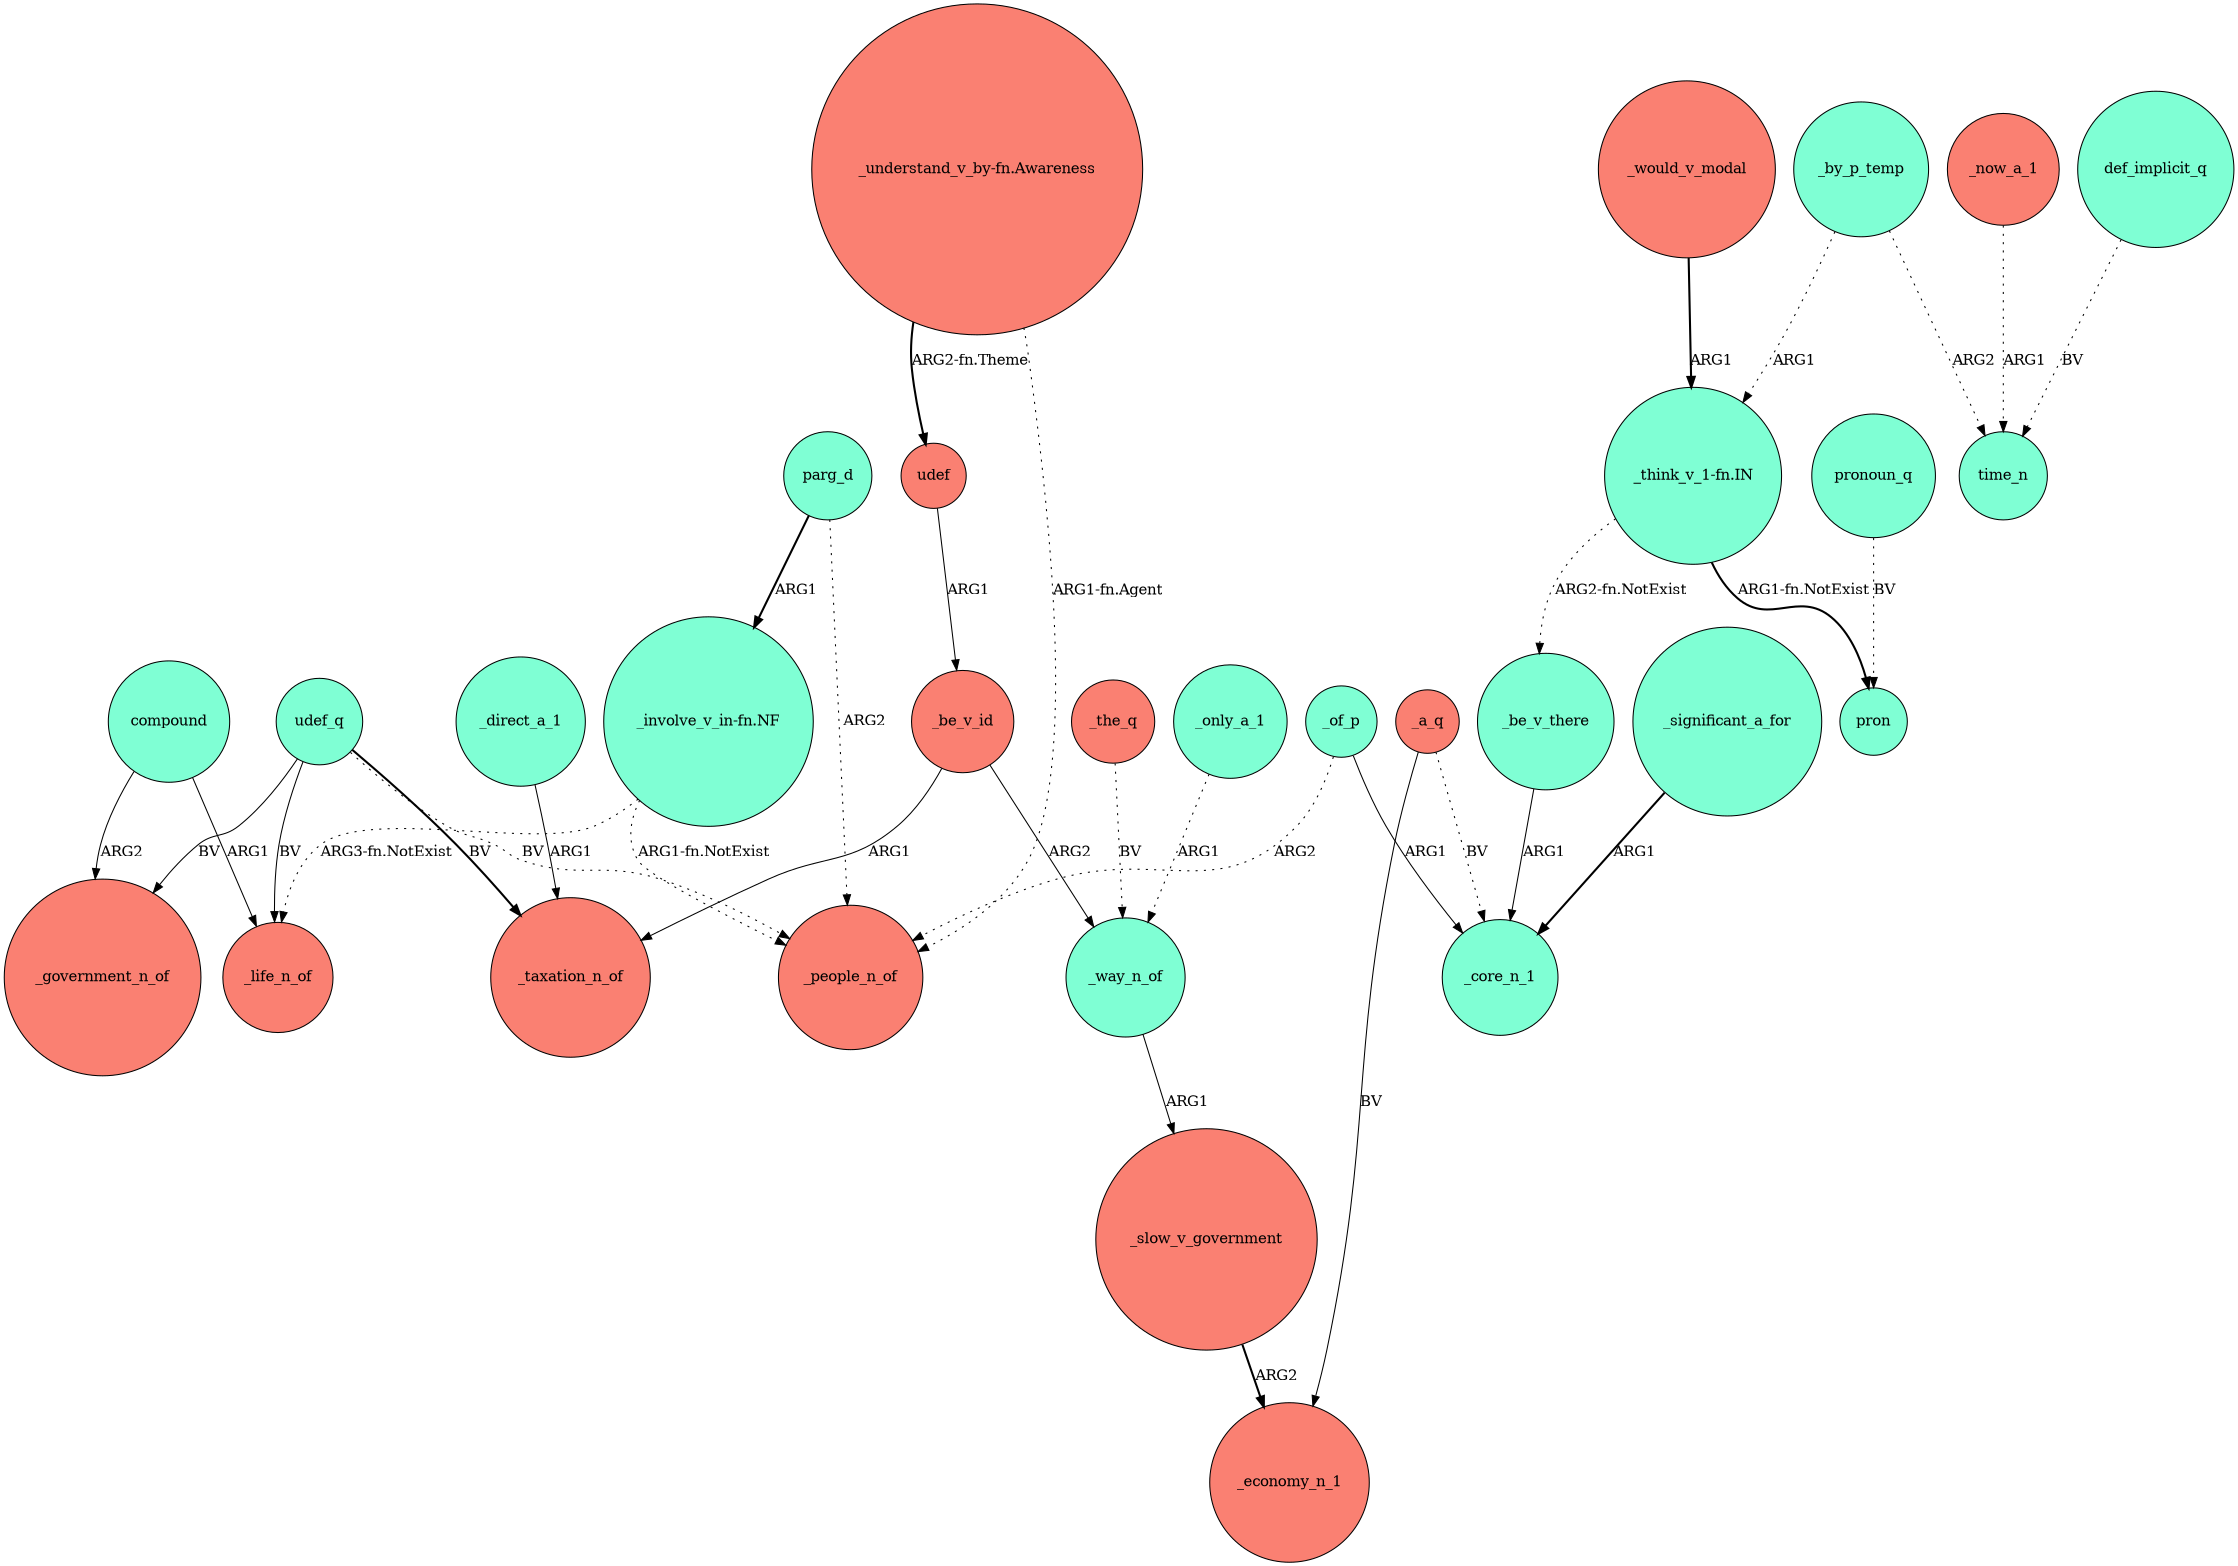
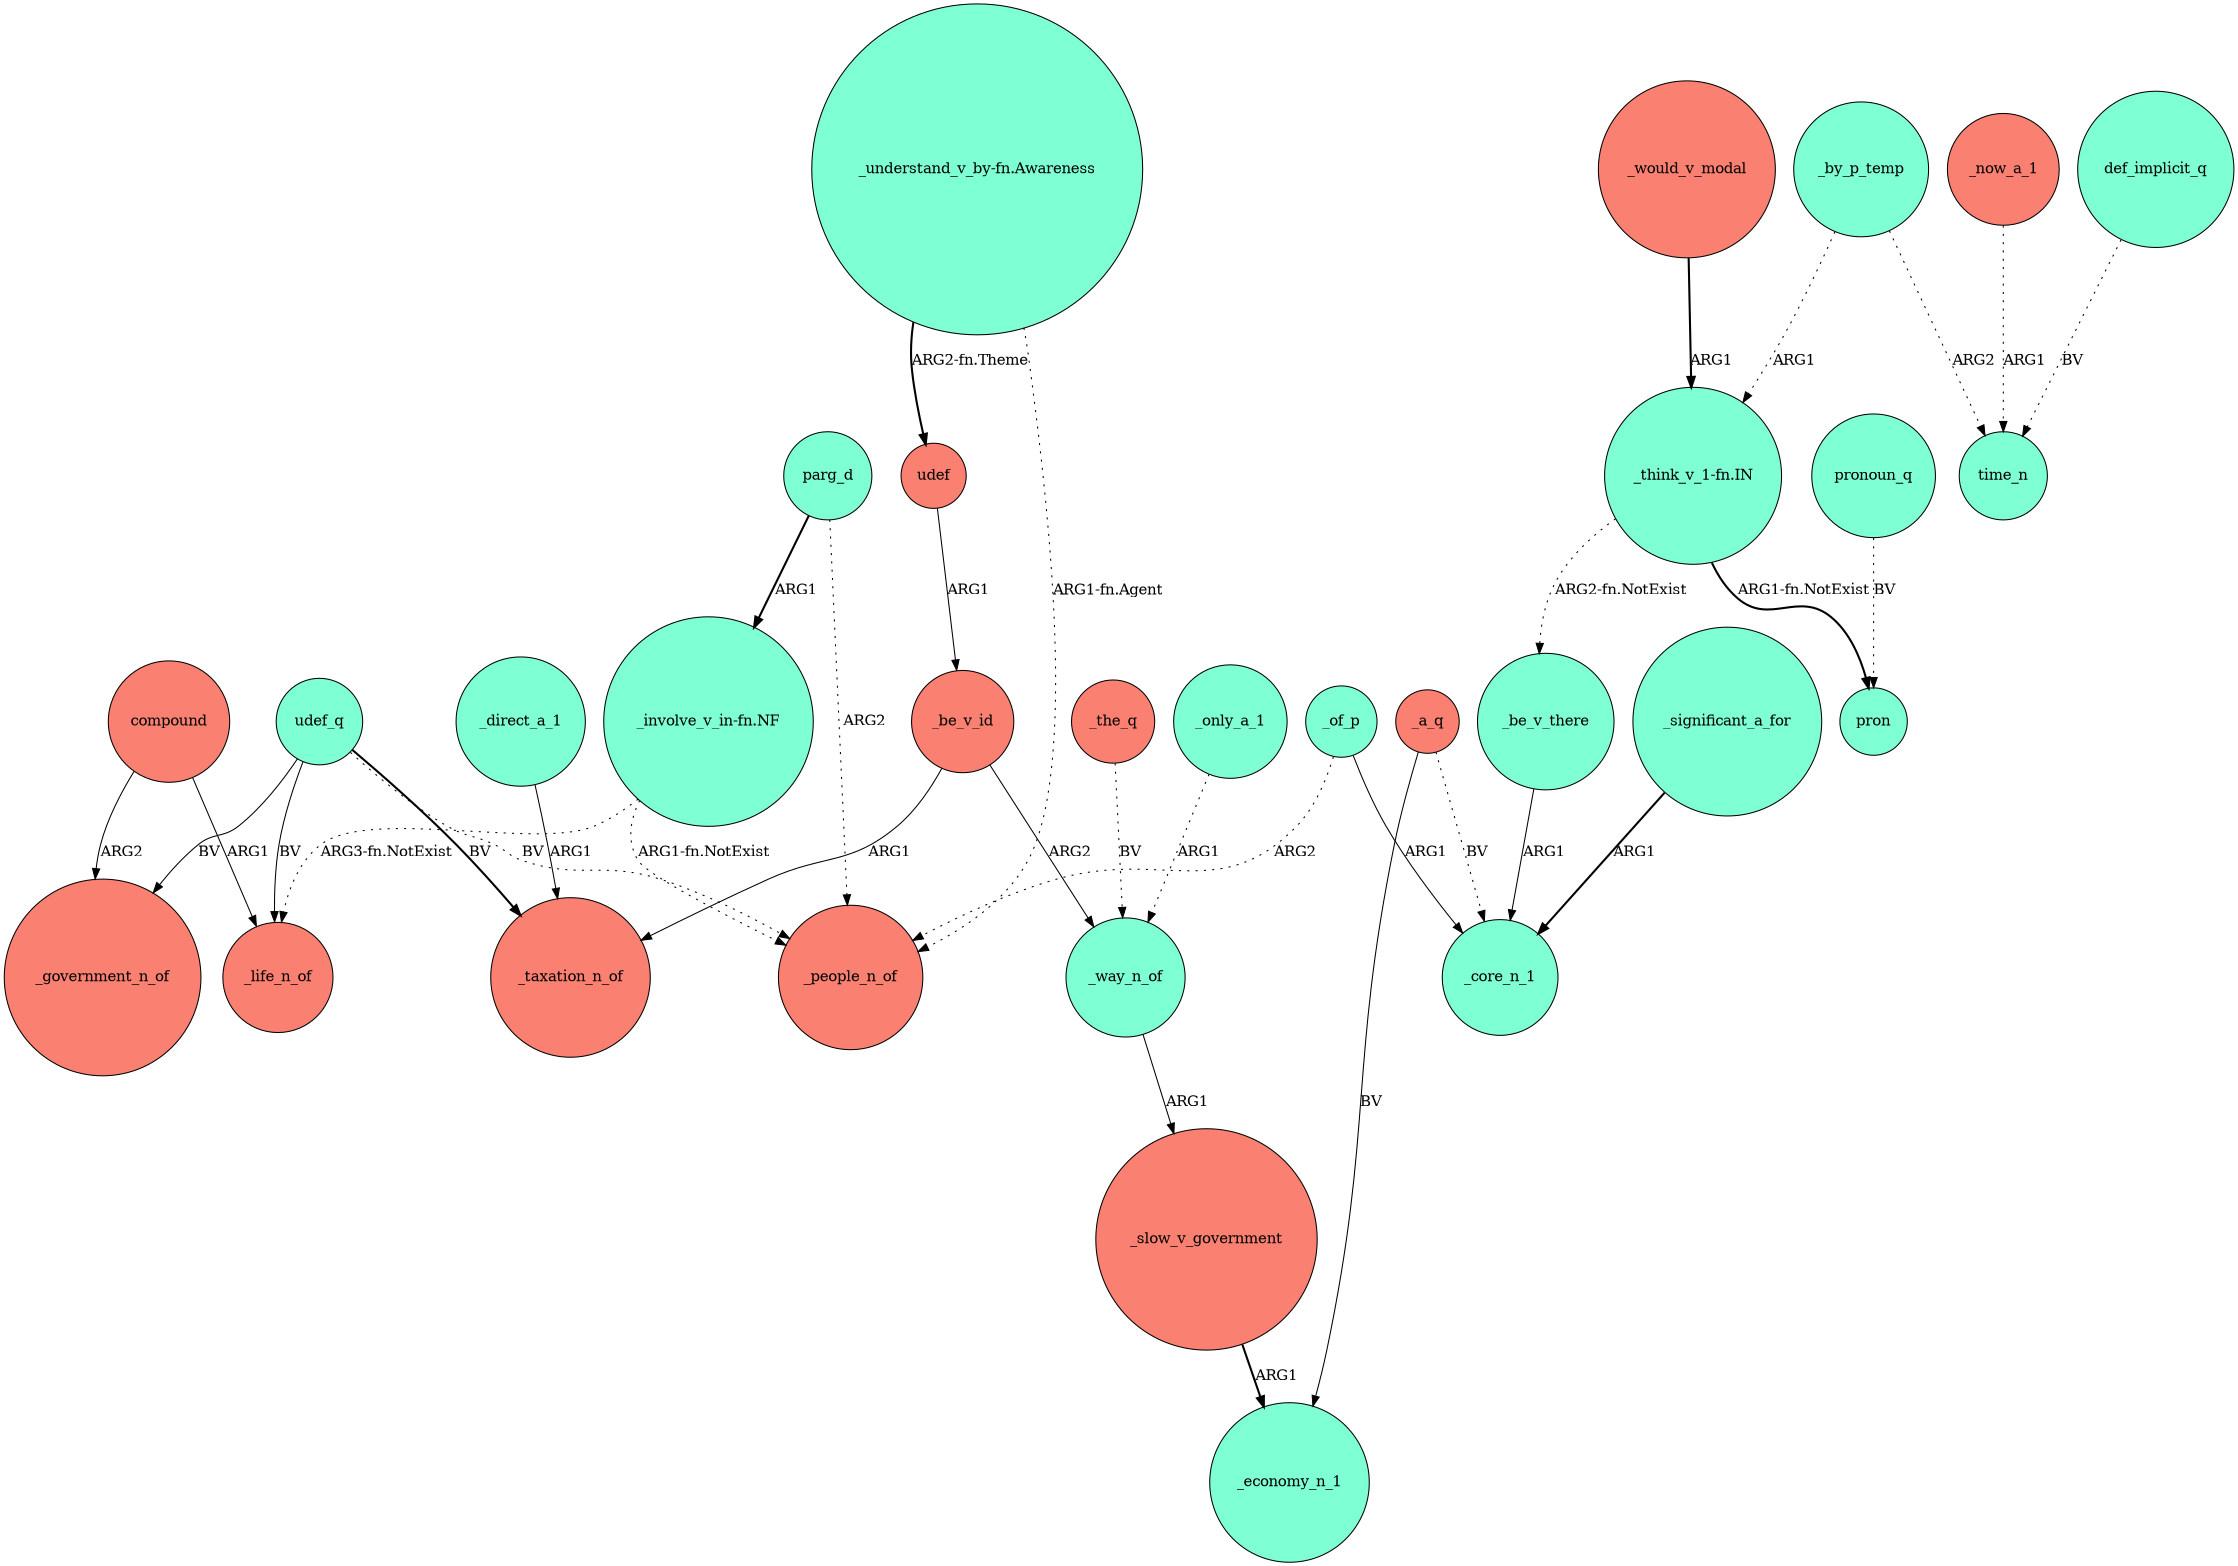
node "_understand_v_by-fn.Awareness": fillcolor salmon -> aquamarine
node "compound": fillcolor aquamarine -> salmon
edge "_slow_v_government" -> "_economy_n_1": label "ARG2" -> "ARG1"
node "_economy_n_1": fillcolor salmon -> aquamarine
